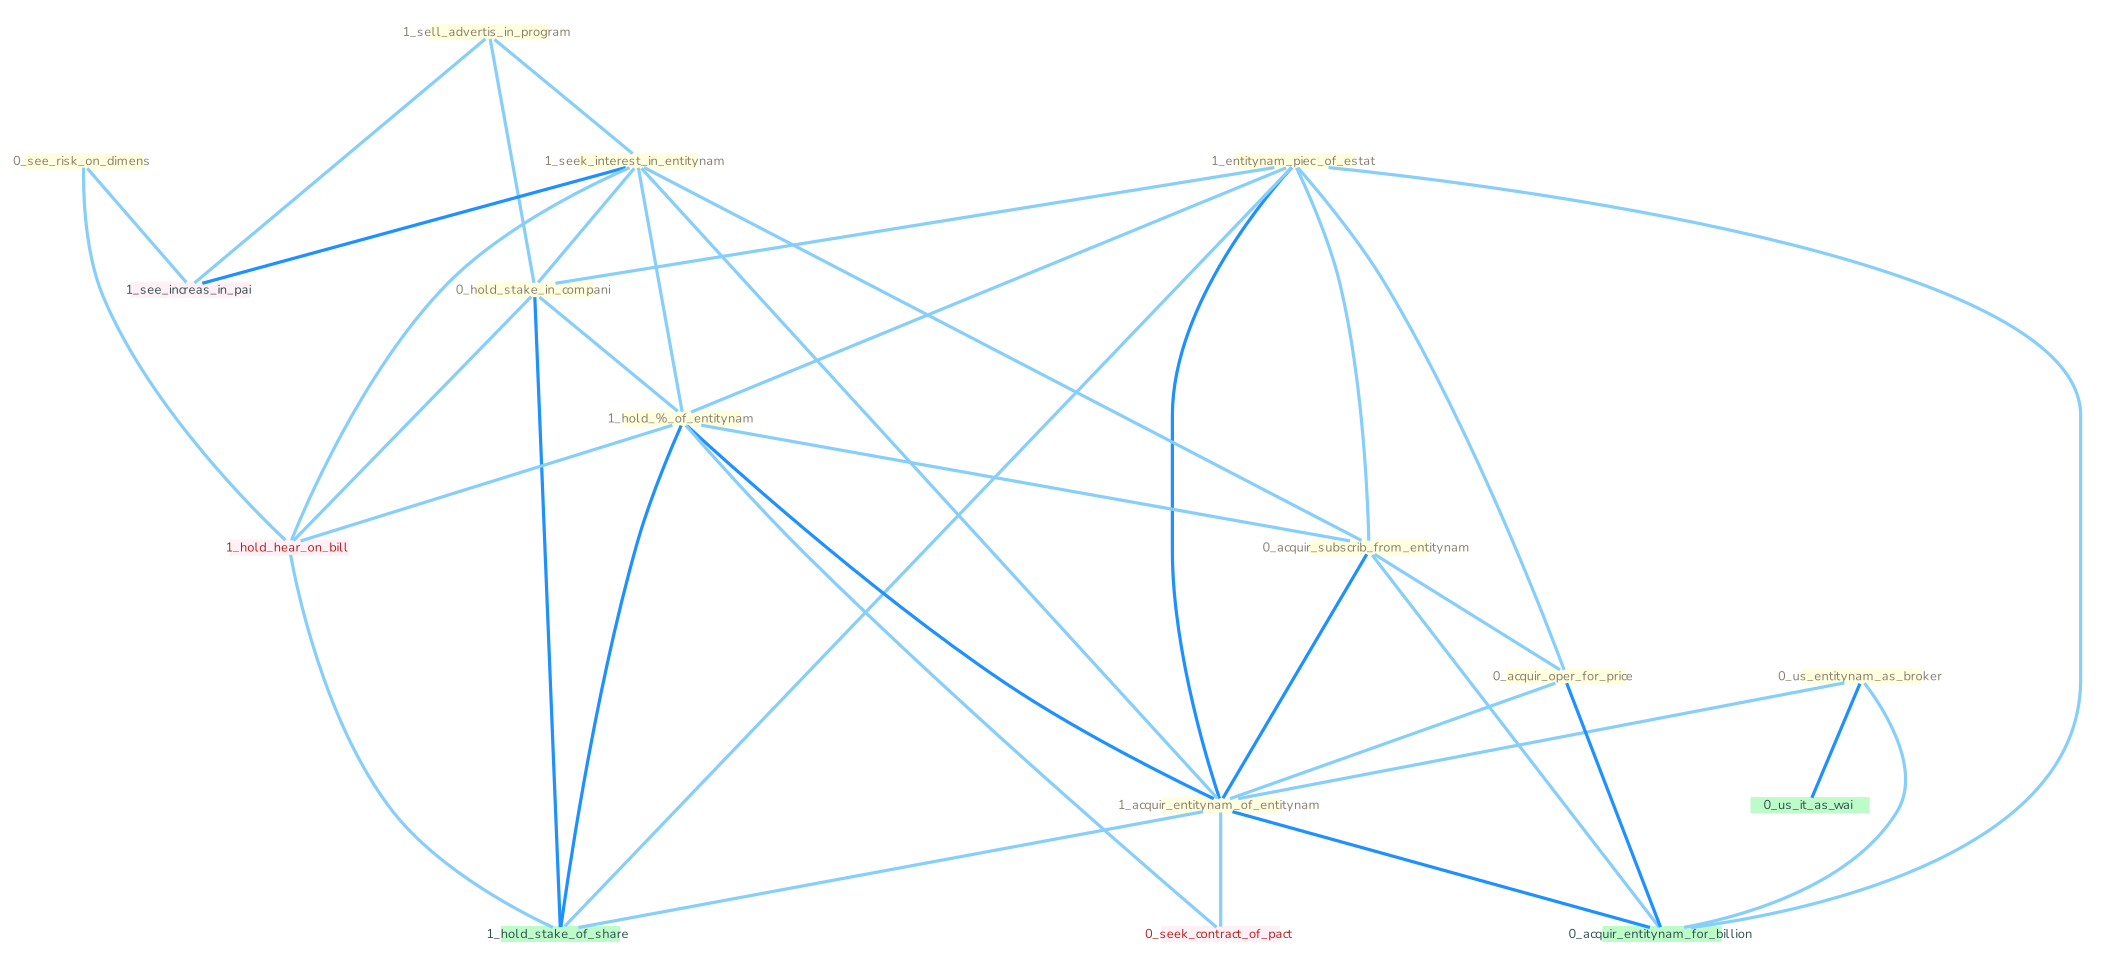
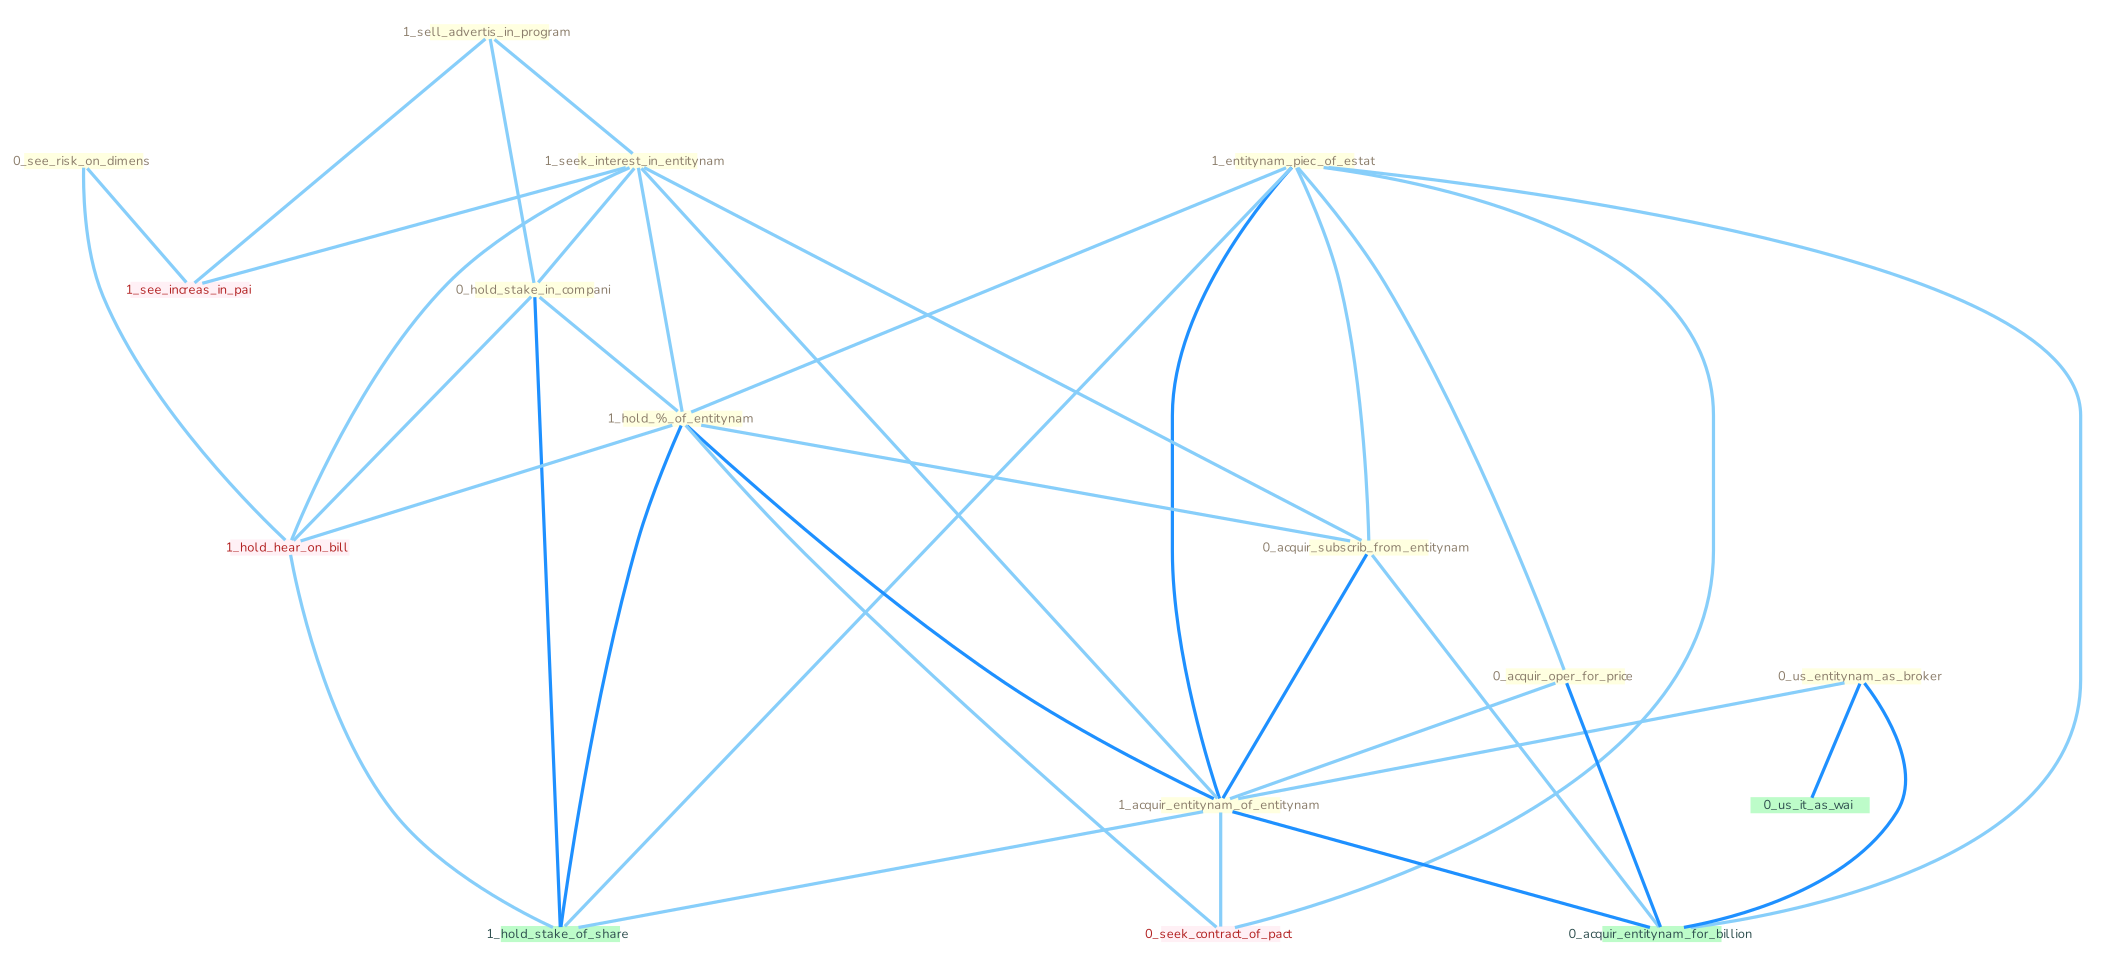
edge "1_seek_interest_in_entitynam" -- "1_see_increas_in_pai": color #1e90ff -> #87cefa
edge "1_entitynam_piec_of_estat" -- "0_hold_stake_in_compani": now "1_entitynam_piec_of_estat" -- "0_seek_contract_of_pact"
node "1_see_increas_in_pai": fontcolor #2f4f4f -> #b22222
edge "0_acquir_subscrib_from_entitynam" -- "0_acquir_oper_for_price": removed
edge "0_us_entitynam_as_broker" -- "0_acquir_entitynam_for_billion": color #87cefa -> #1e90ff
